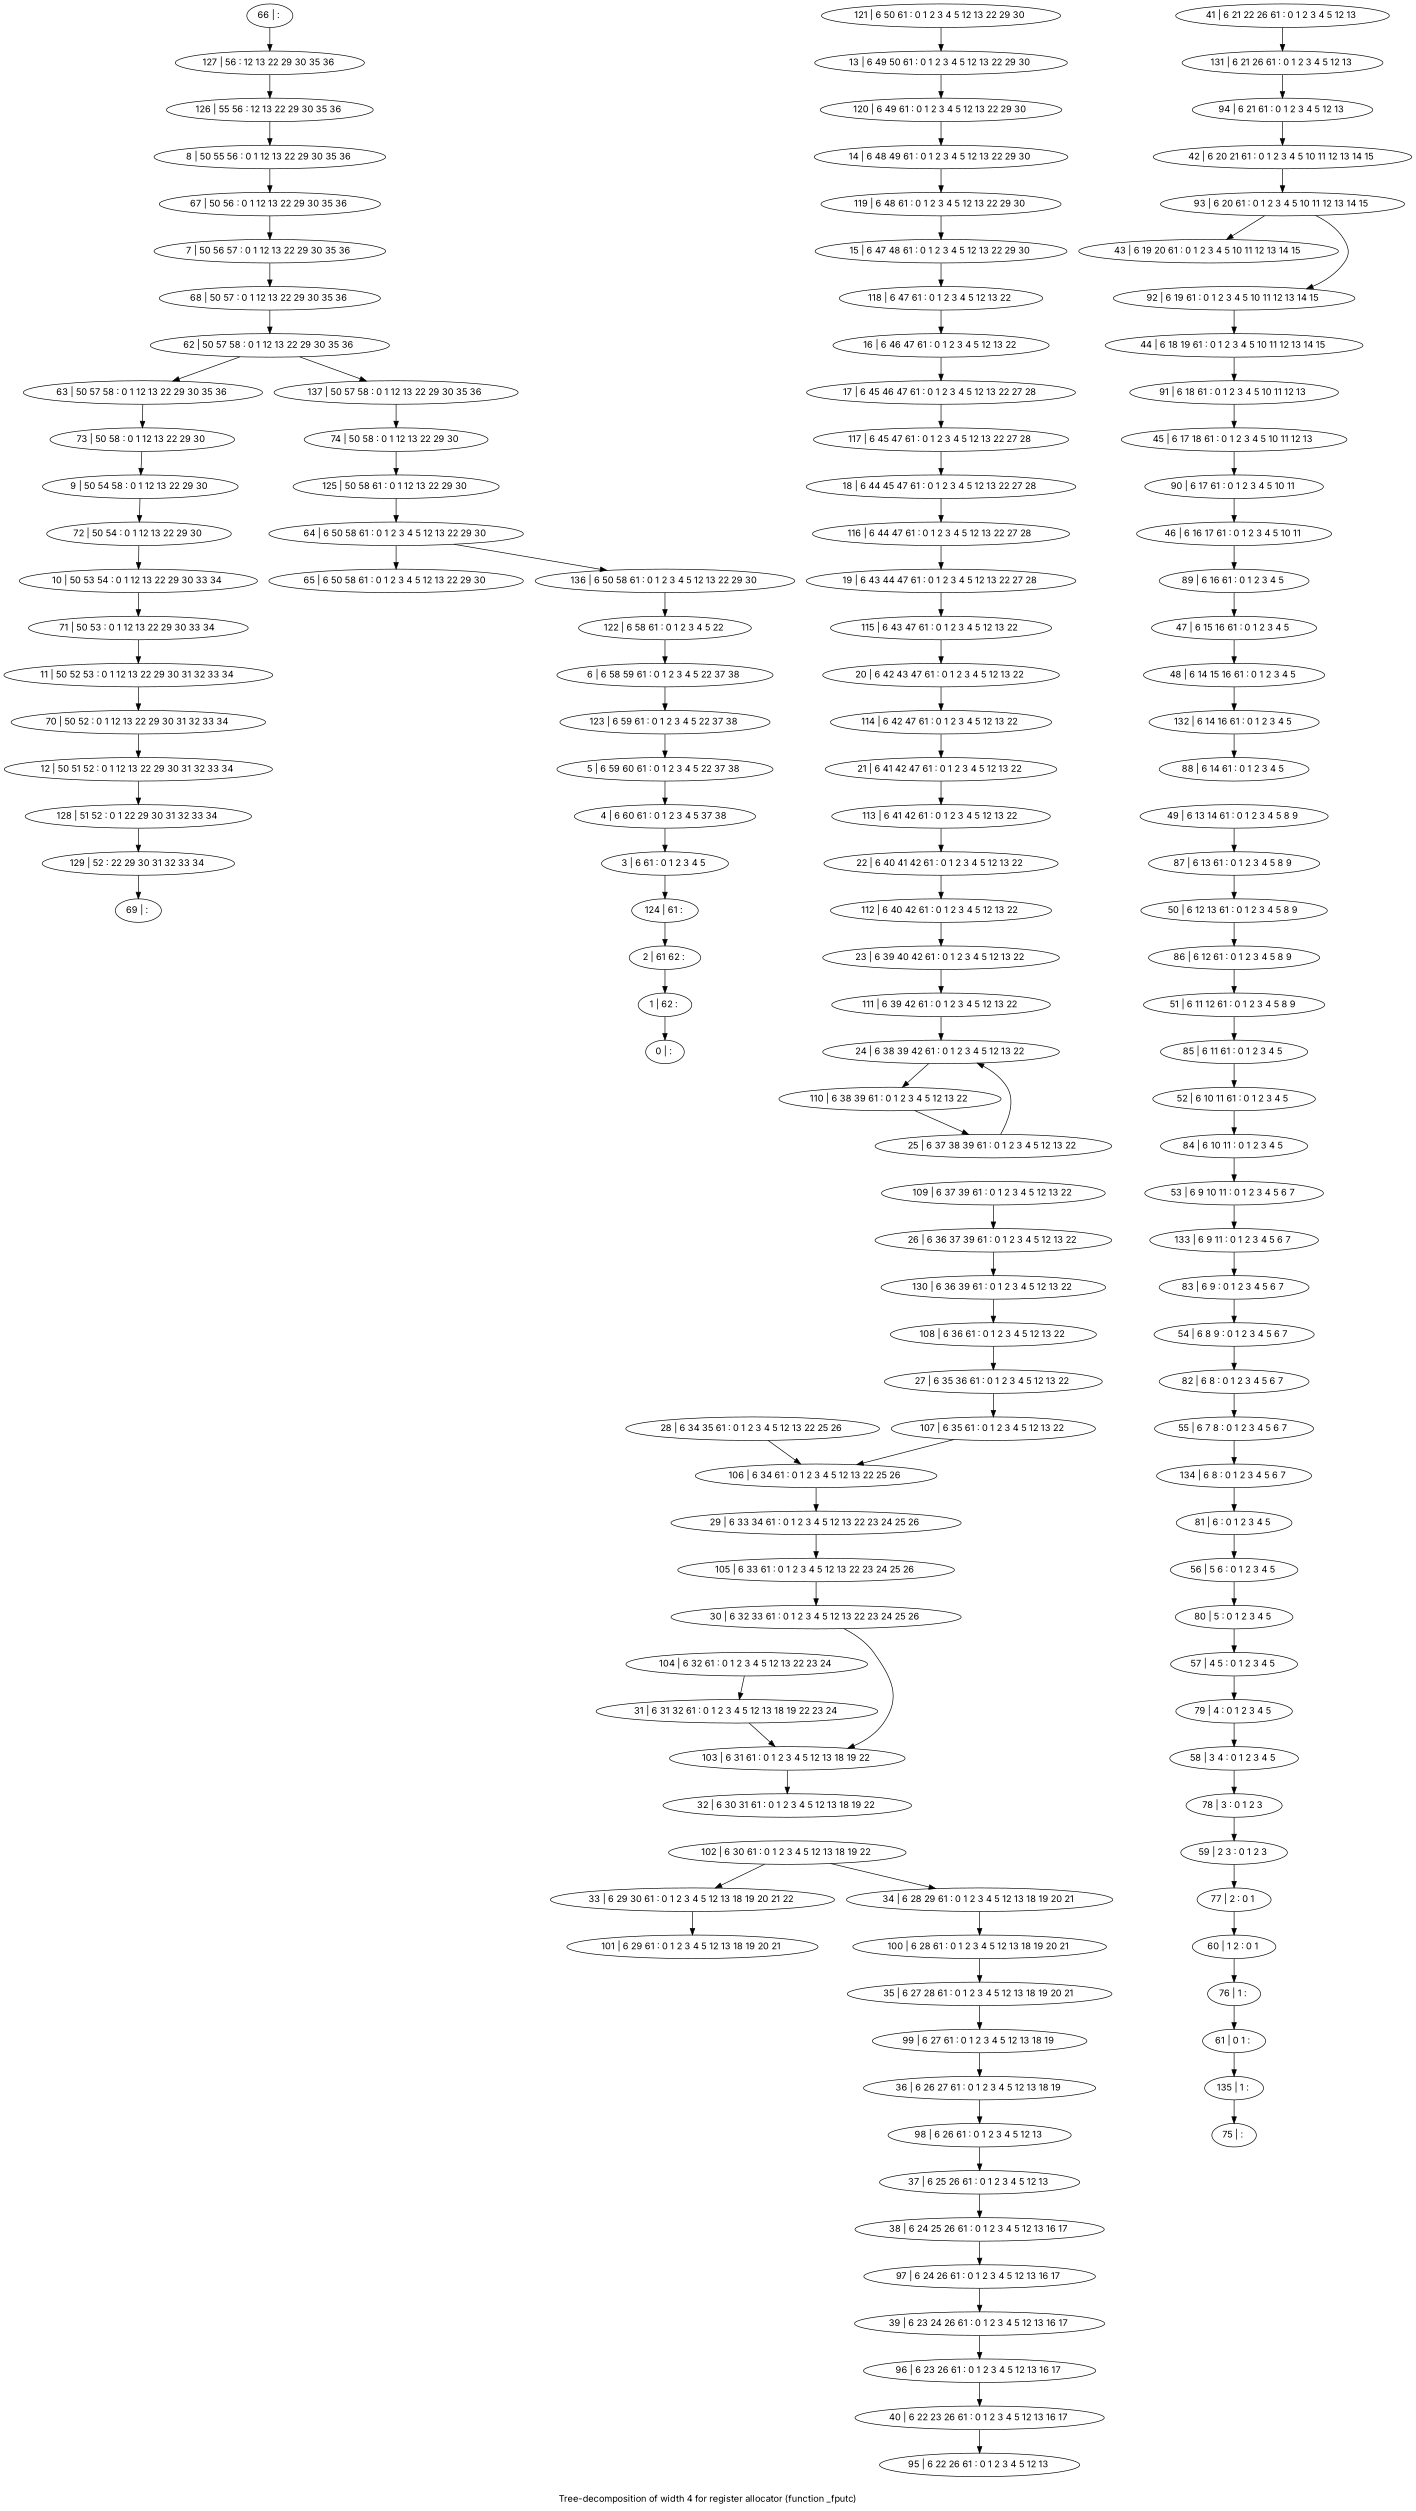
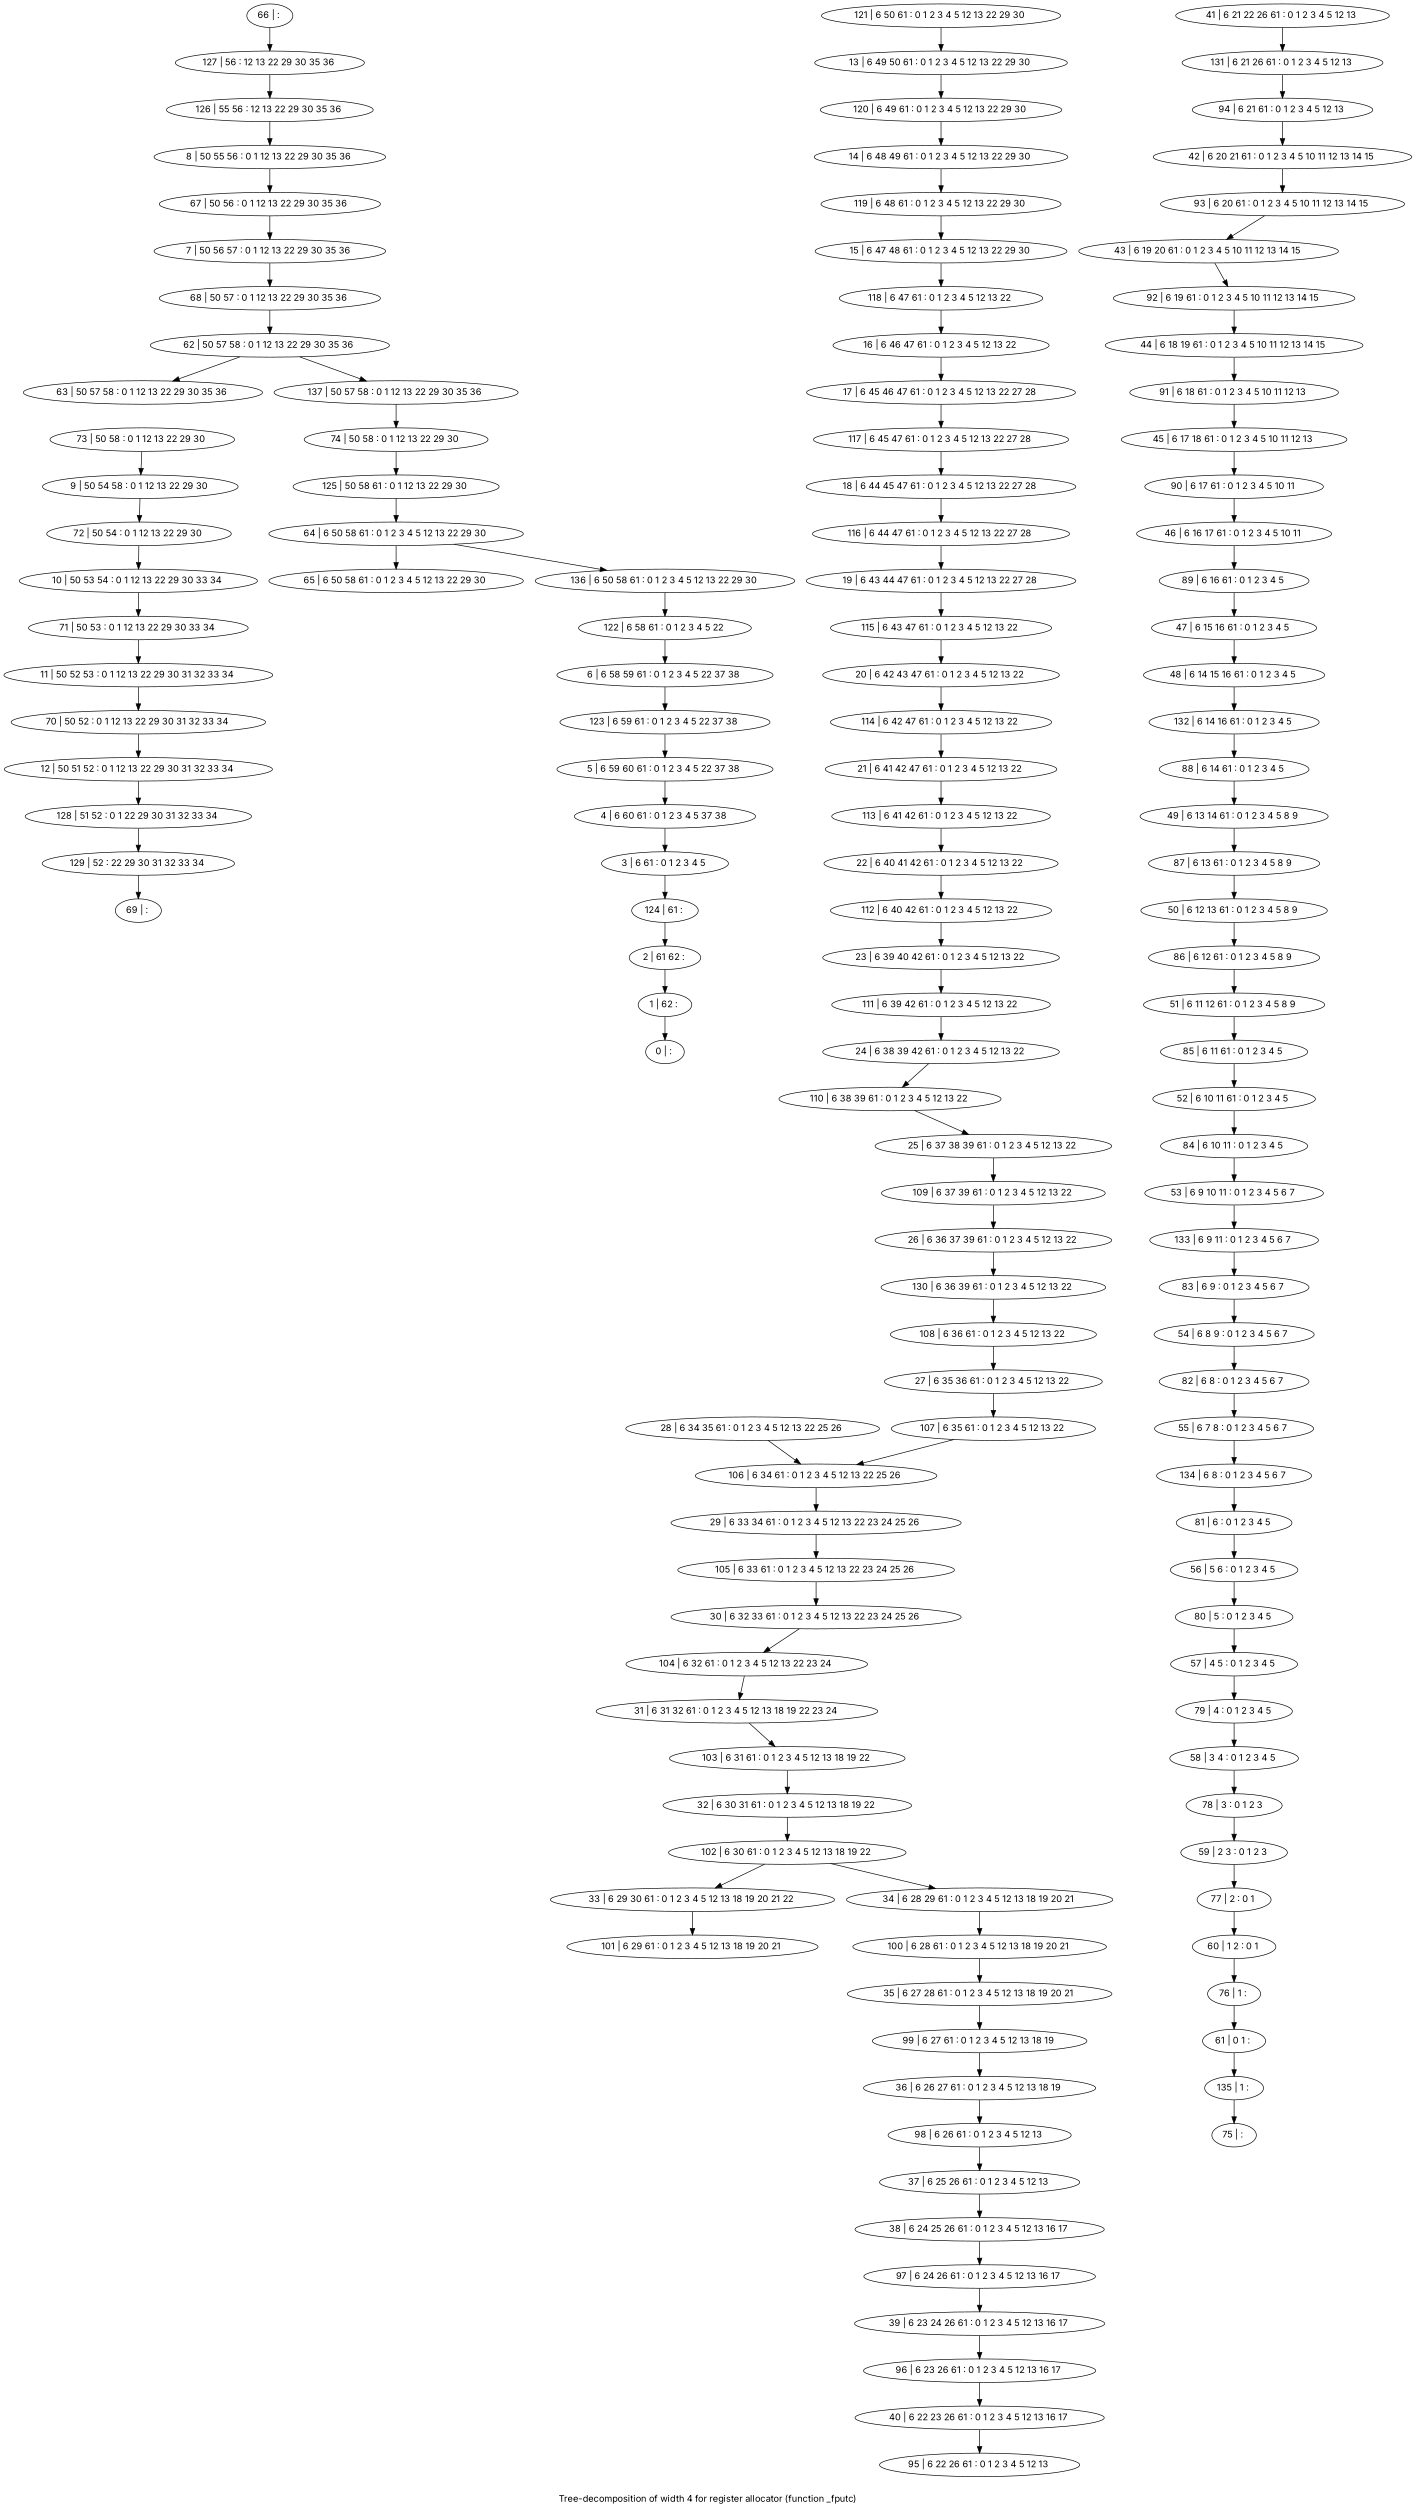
edge "93 | 6 20 61 : 0 1 2 3 4 5 10 11 12 13 14 15" -> "92 | 6 19 61 : 0 1 2 3 4 5 10 11 12 13 14 15": now "43 | 6 19 20 61 : 0 1 2 3 4 5 10 11 12 13 14 15" -> "92 | 6 19 61 : 0 1 2 3 4 5 10 11 12 13 14 15"
edge "63 | 50 57 58 : 0 1 12 13 22 29 30 35 36" -> "73 | 50 58 : 0 1 12 13 22 29 30": removed
edge "88 | 6 14 61 : 0 1 2 3 4 5" -> "49 | 6 13 14 61 : 0 1 2 3 4 5 8 9": added
edge "25 | 6 37 38 39 61 : 0 1 2 3 4 5 12 13 22" -> "24 | 6 38 39 42 61 : 0 1 2 3 4 5 12 13 22": now "25 | 6 37 38 39 61 : 0 1 2 3 4 5 12 13 22" -> "109 | 6 37 39 61 : 0 1 2 3 4 5 12 13 22"
edge "30 | 6 32 33 61 : 0 1 2 3 4 5 12 13 22 23 24 25 26" -> "103 | 6 31 61 : 0 1 2 3 4 5 12 13 18 19 22": now "30 | 6 32 33 61 : 0 1 2 3 4 5 12 13 22 23 24 25 26" -> "104 | 6 32 61 : 0 1 2 3 4 5 12 13 22 23 24"
edge "32 | 6 30 31 61 : 0 1 2 3 4 5 12 13 18 19 22" -> "102 | 6 30 61 : 0 1 2 3 4 5 12 13 18 19 22": added
